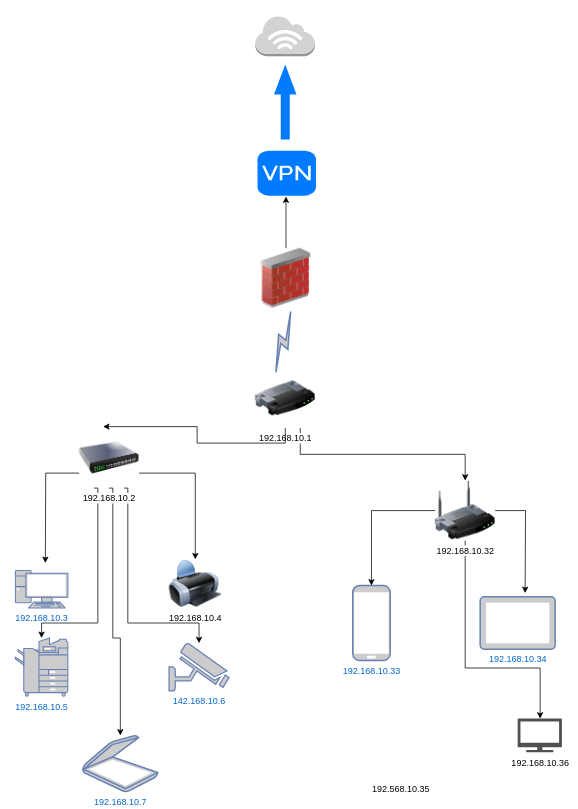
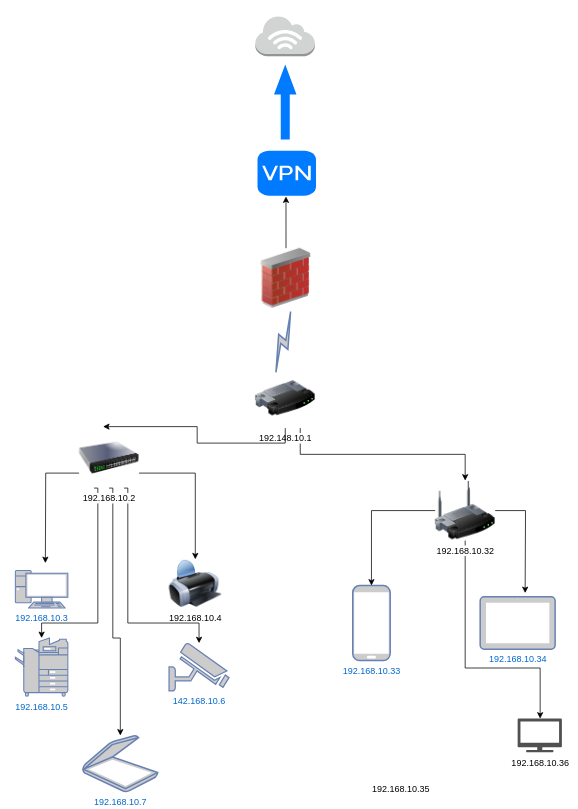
node "192.168.10.1": label "192.168.10.1" -> "192.148.10.1"
node "192.568.10.35": label "192.568.10.35" -> "192.168.10.35"
